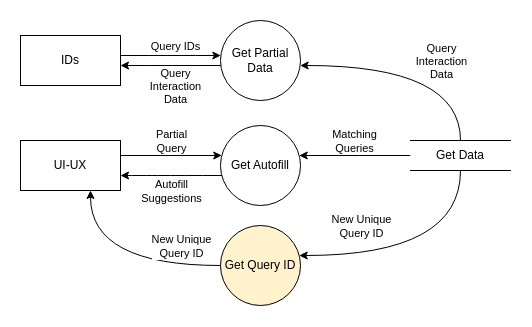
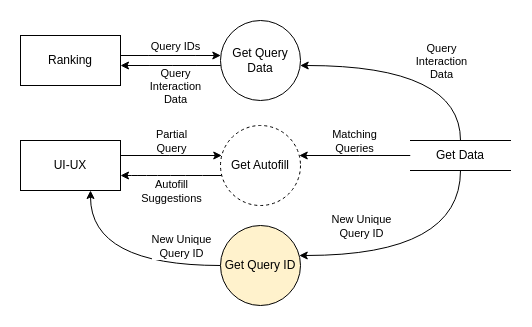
node "IDs": label "IDs" -> "Ranking"
node "Get Partial Data": label "Get Partial Data" -> "Get Query Data"
node "Get Autofill": style solid -> dashed
